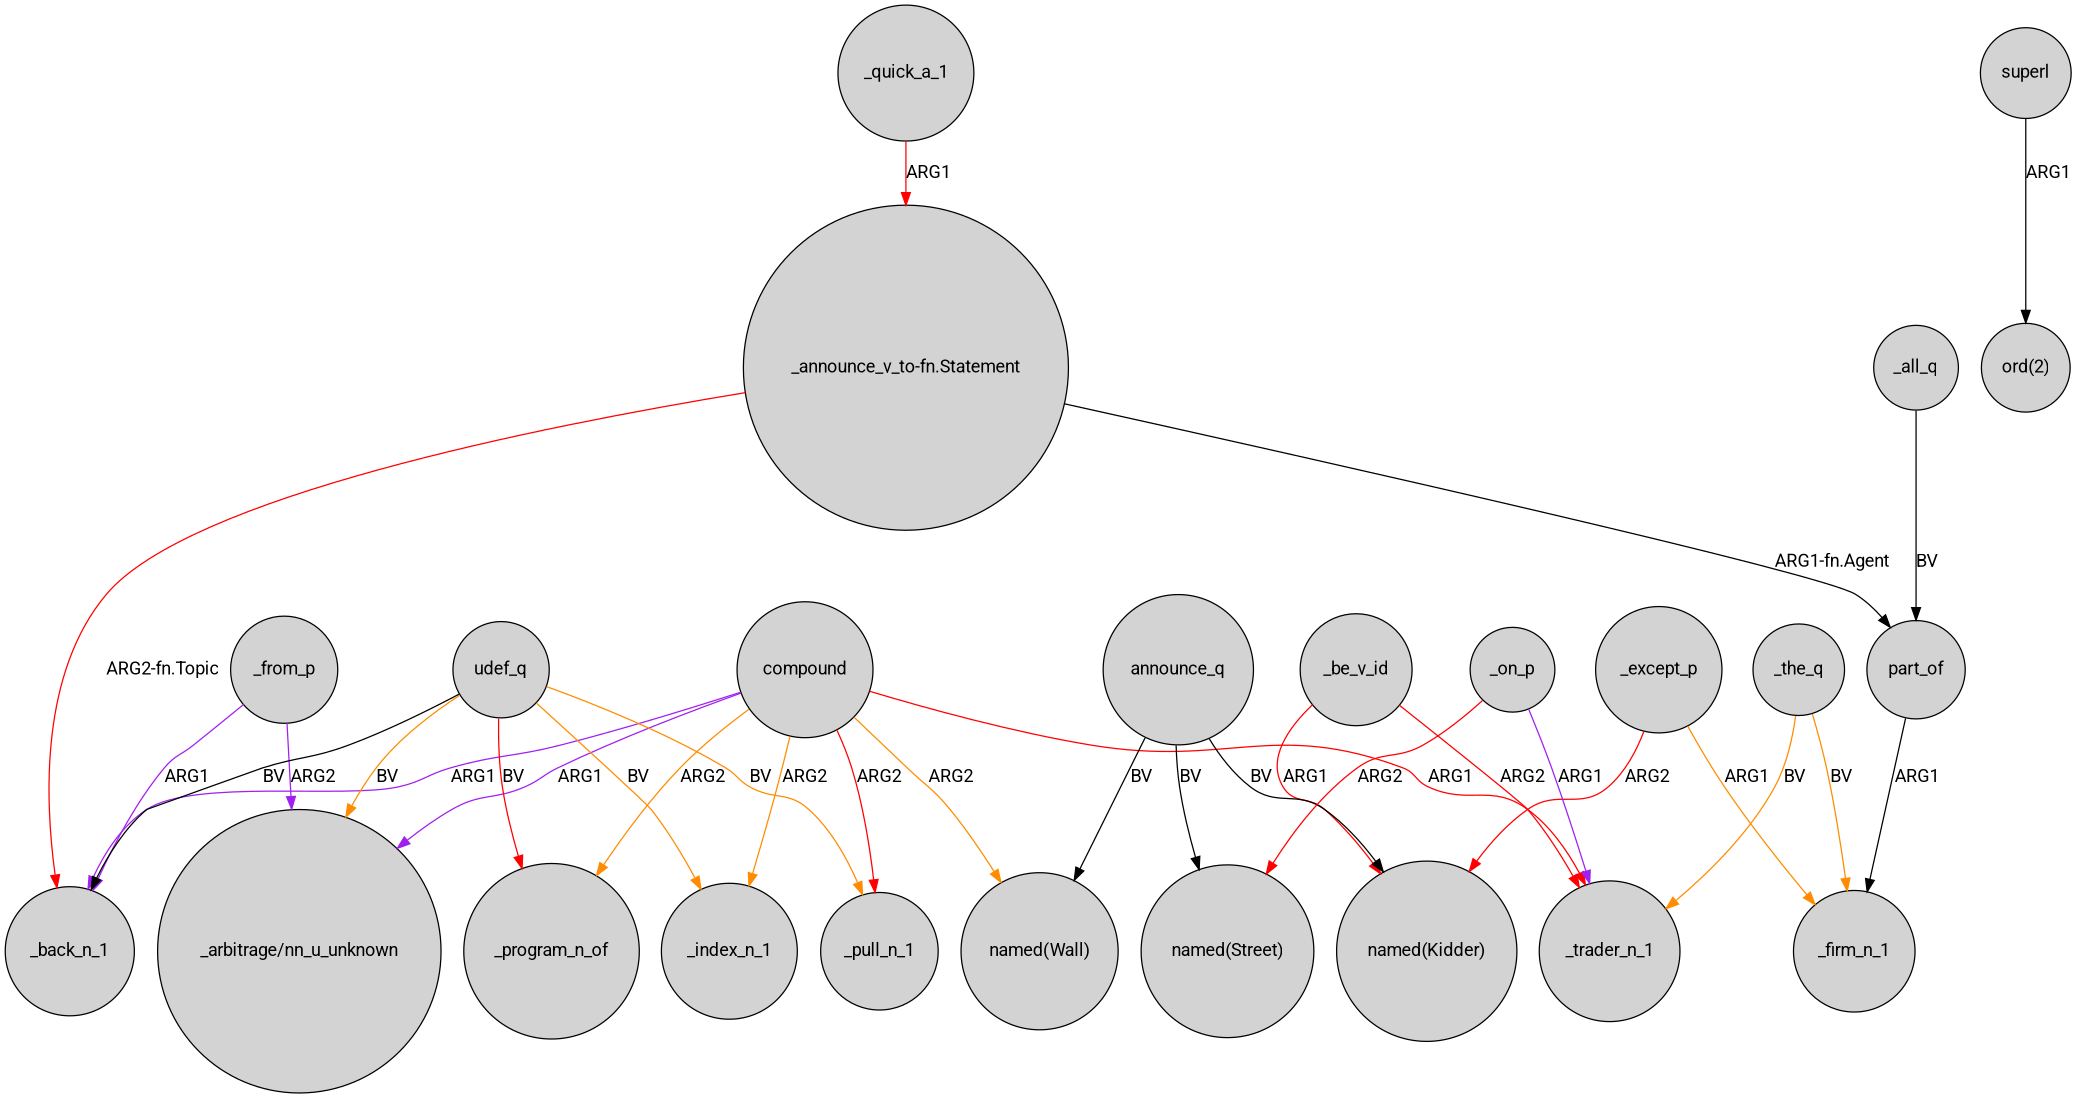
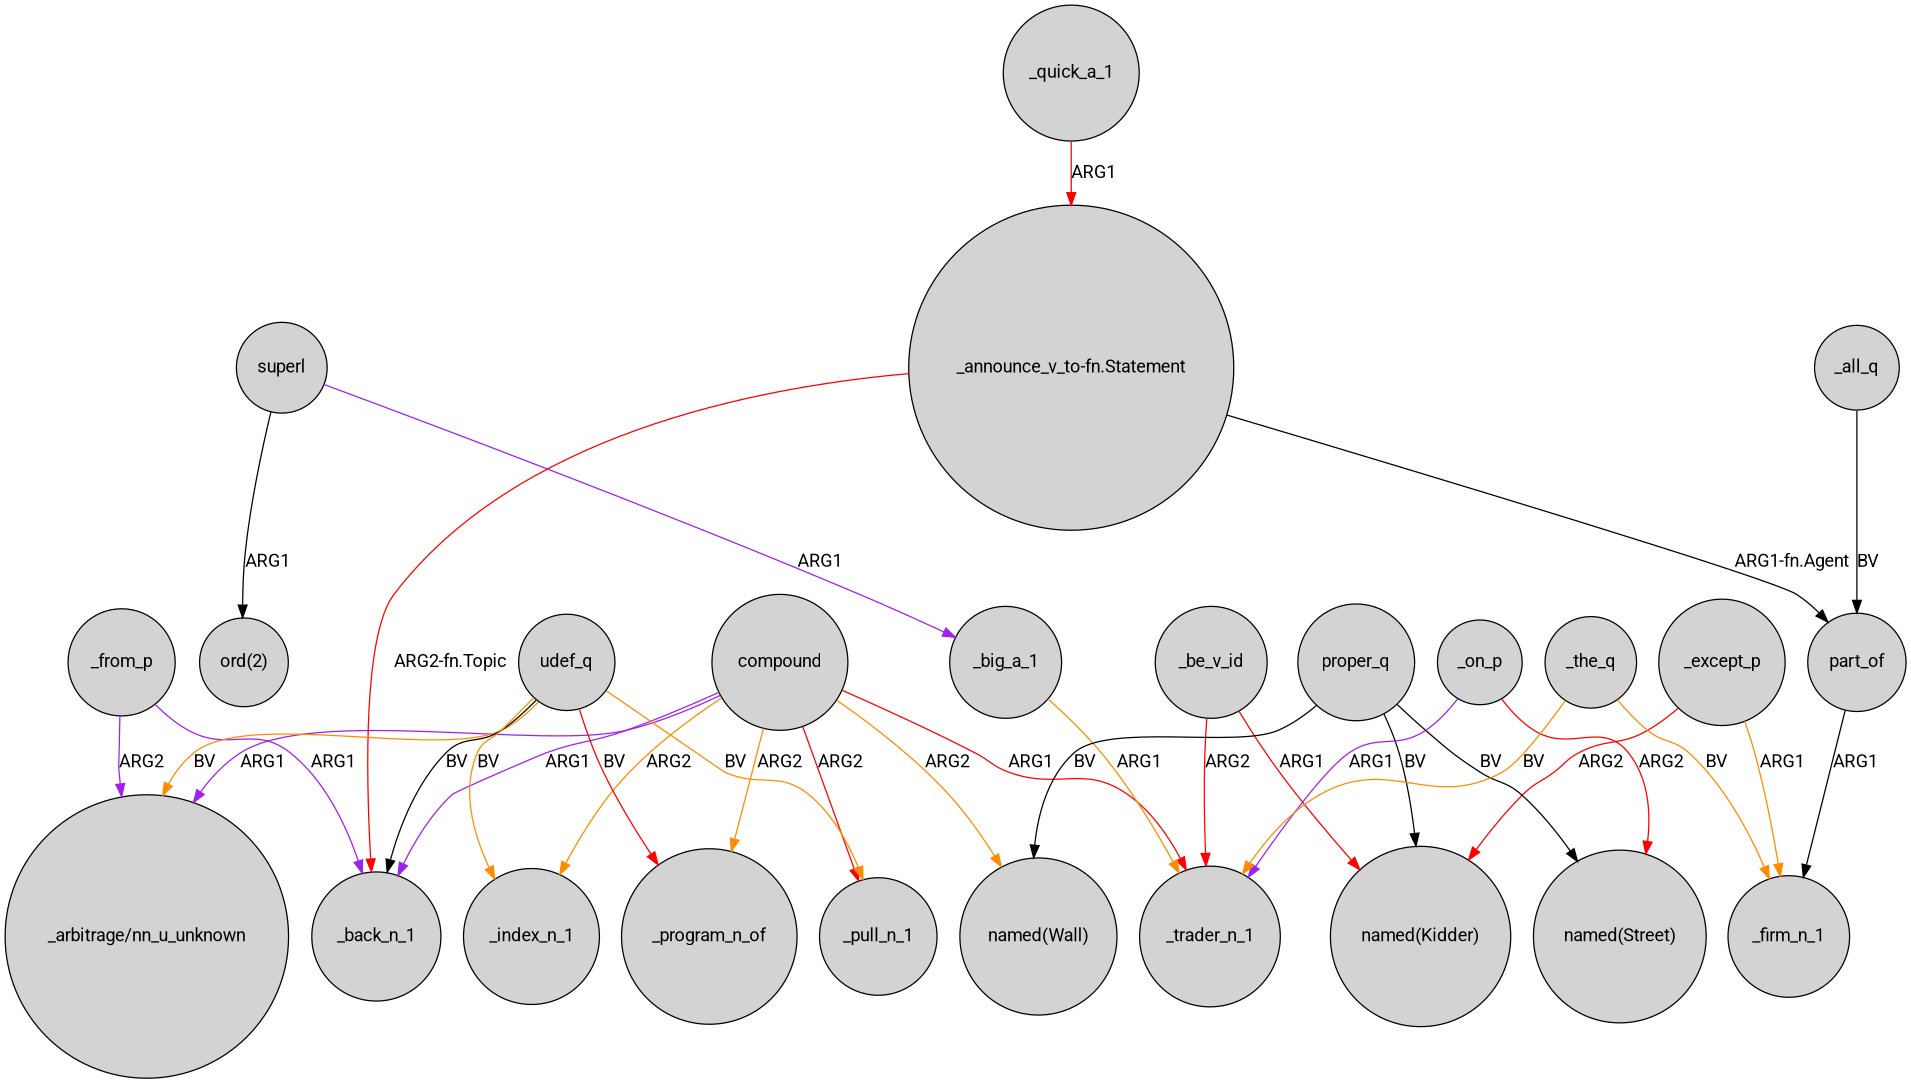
node "_big_a_1": added
node "announce_q": label "announce_q" -> "proper_q"
